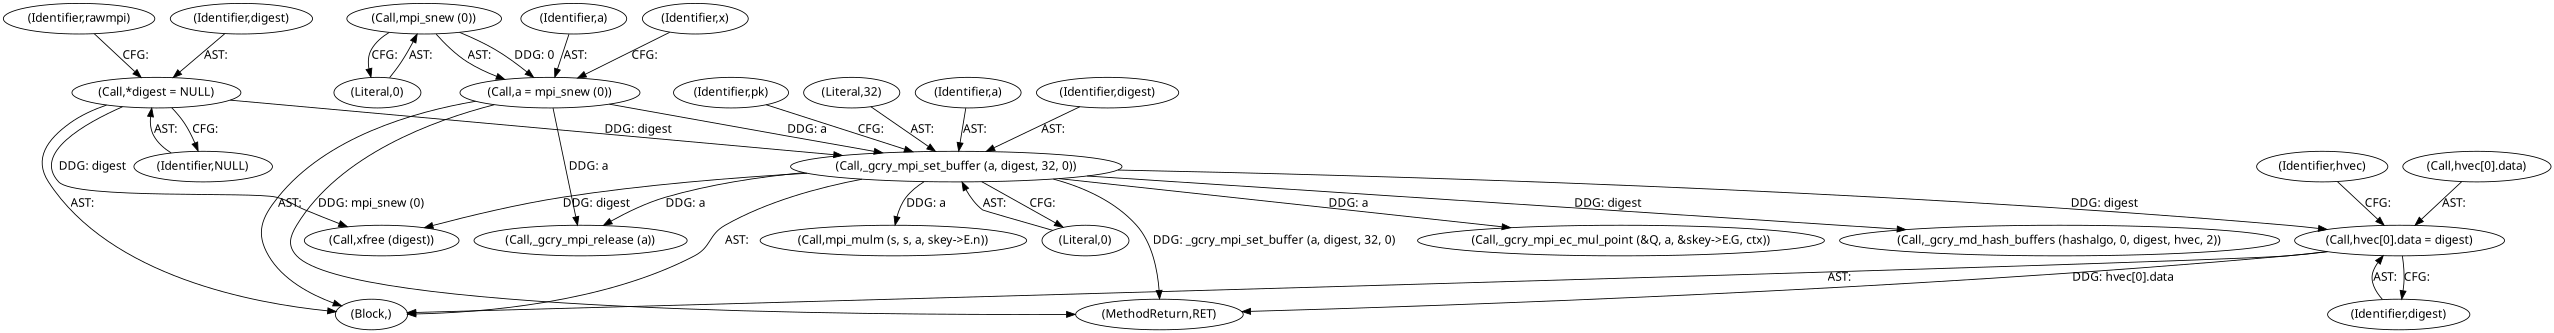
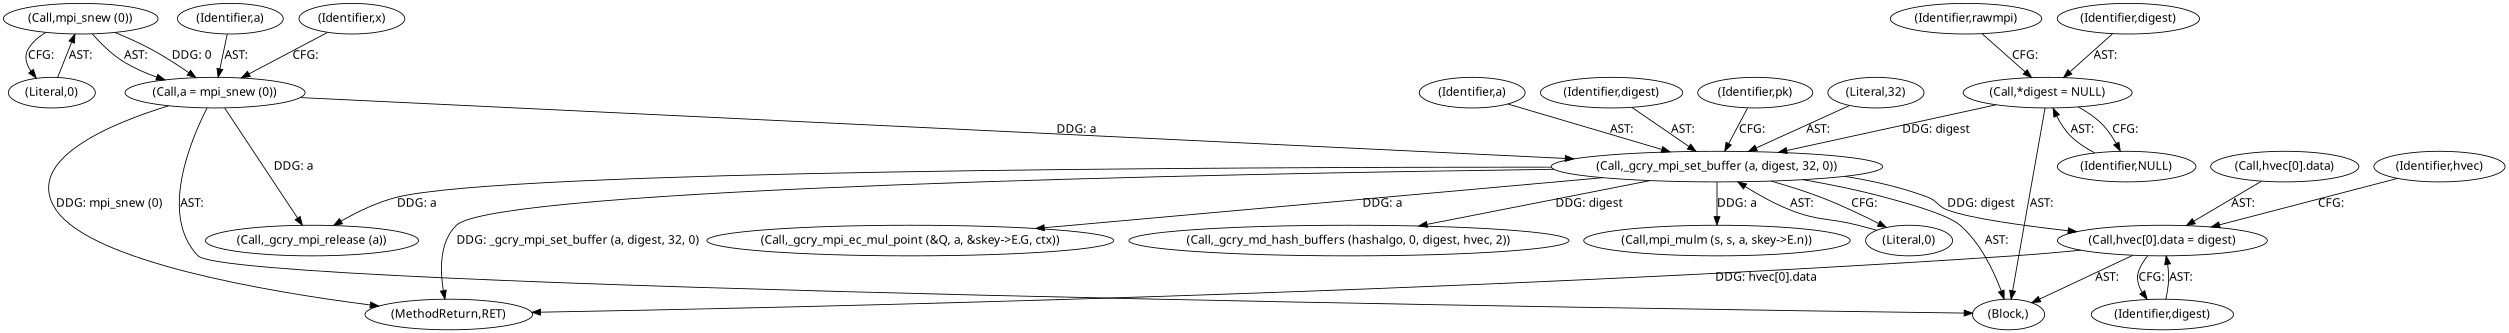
node "(Call,xfree (digest))": removed
